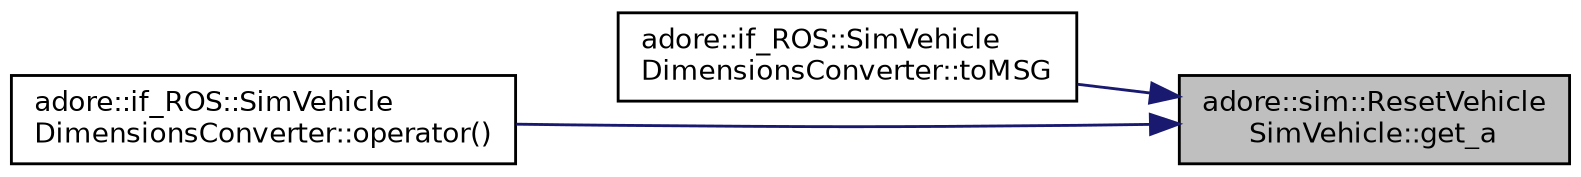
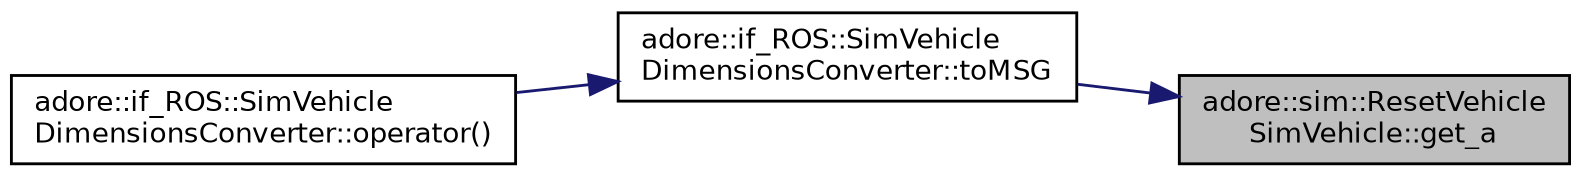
edge "adore::if_ROS::SimVehicle DimensionsConverter::operator()" -> "adore::sim::ResetVehicle SimVehicle::get_a": now "adore::if_ROS::SimVehicle DimensionsConverter::operator()" -> "adore::if_ROS::SimVehicle DimensionsConverter::toMSG"
